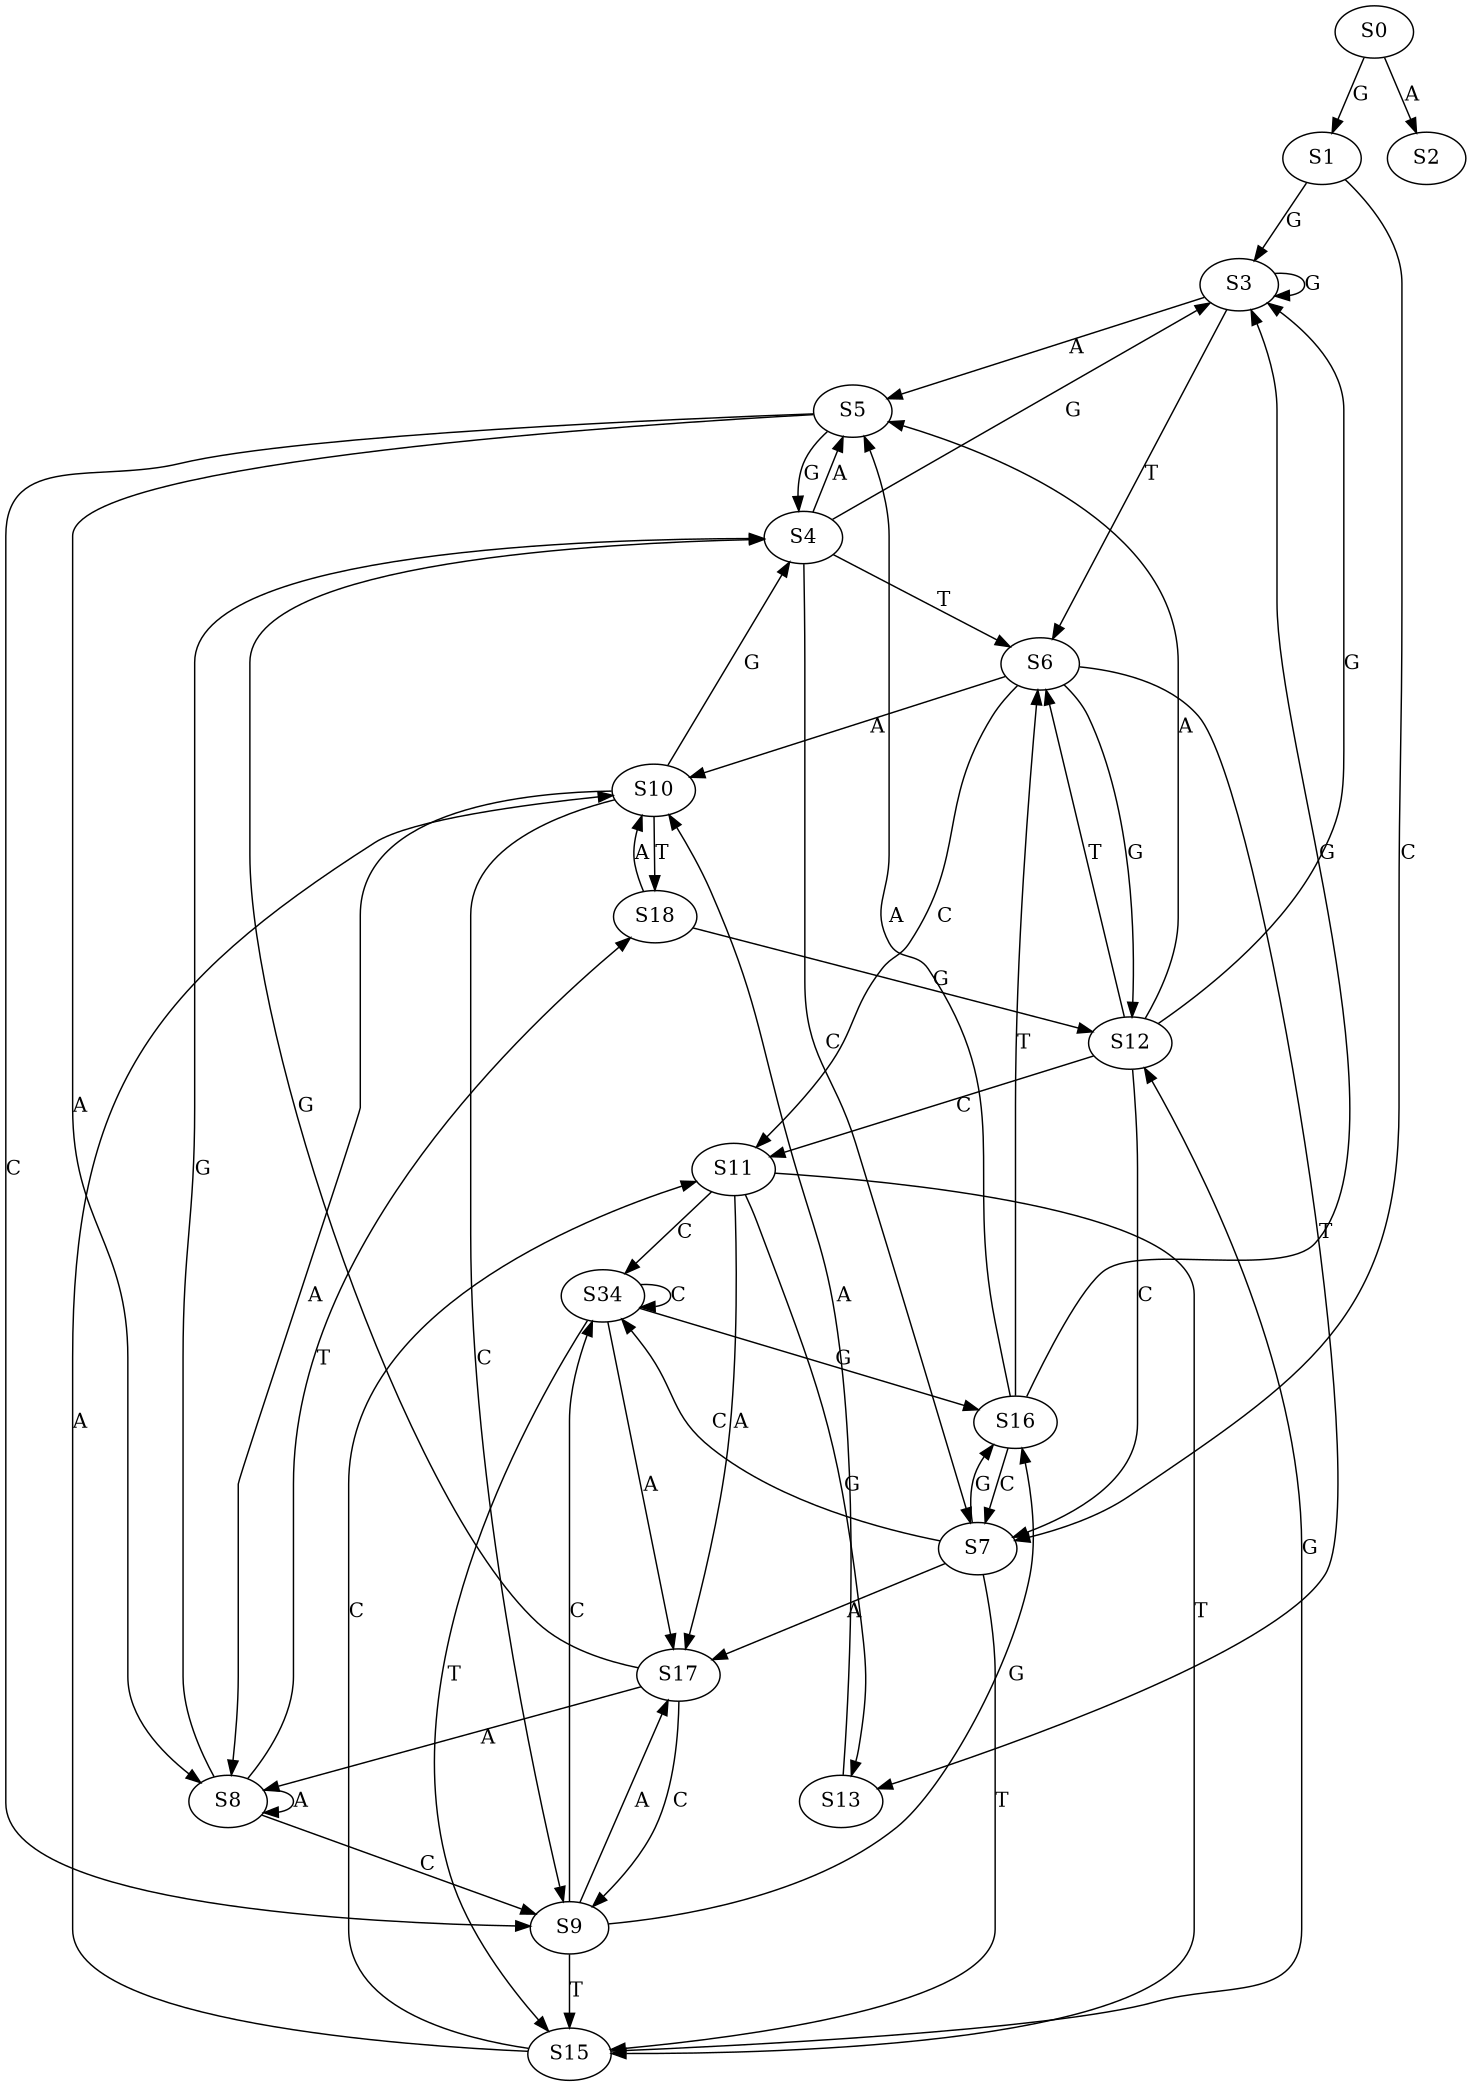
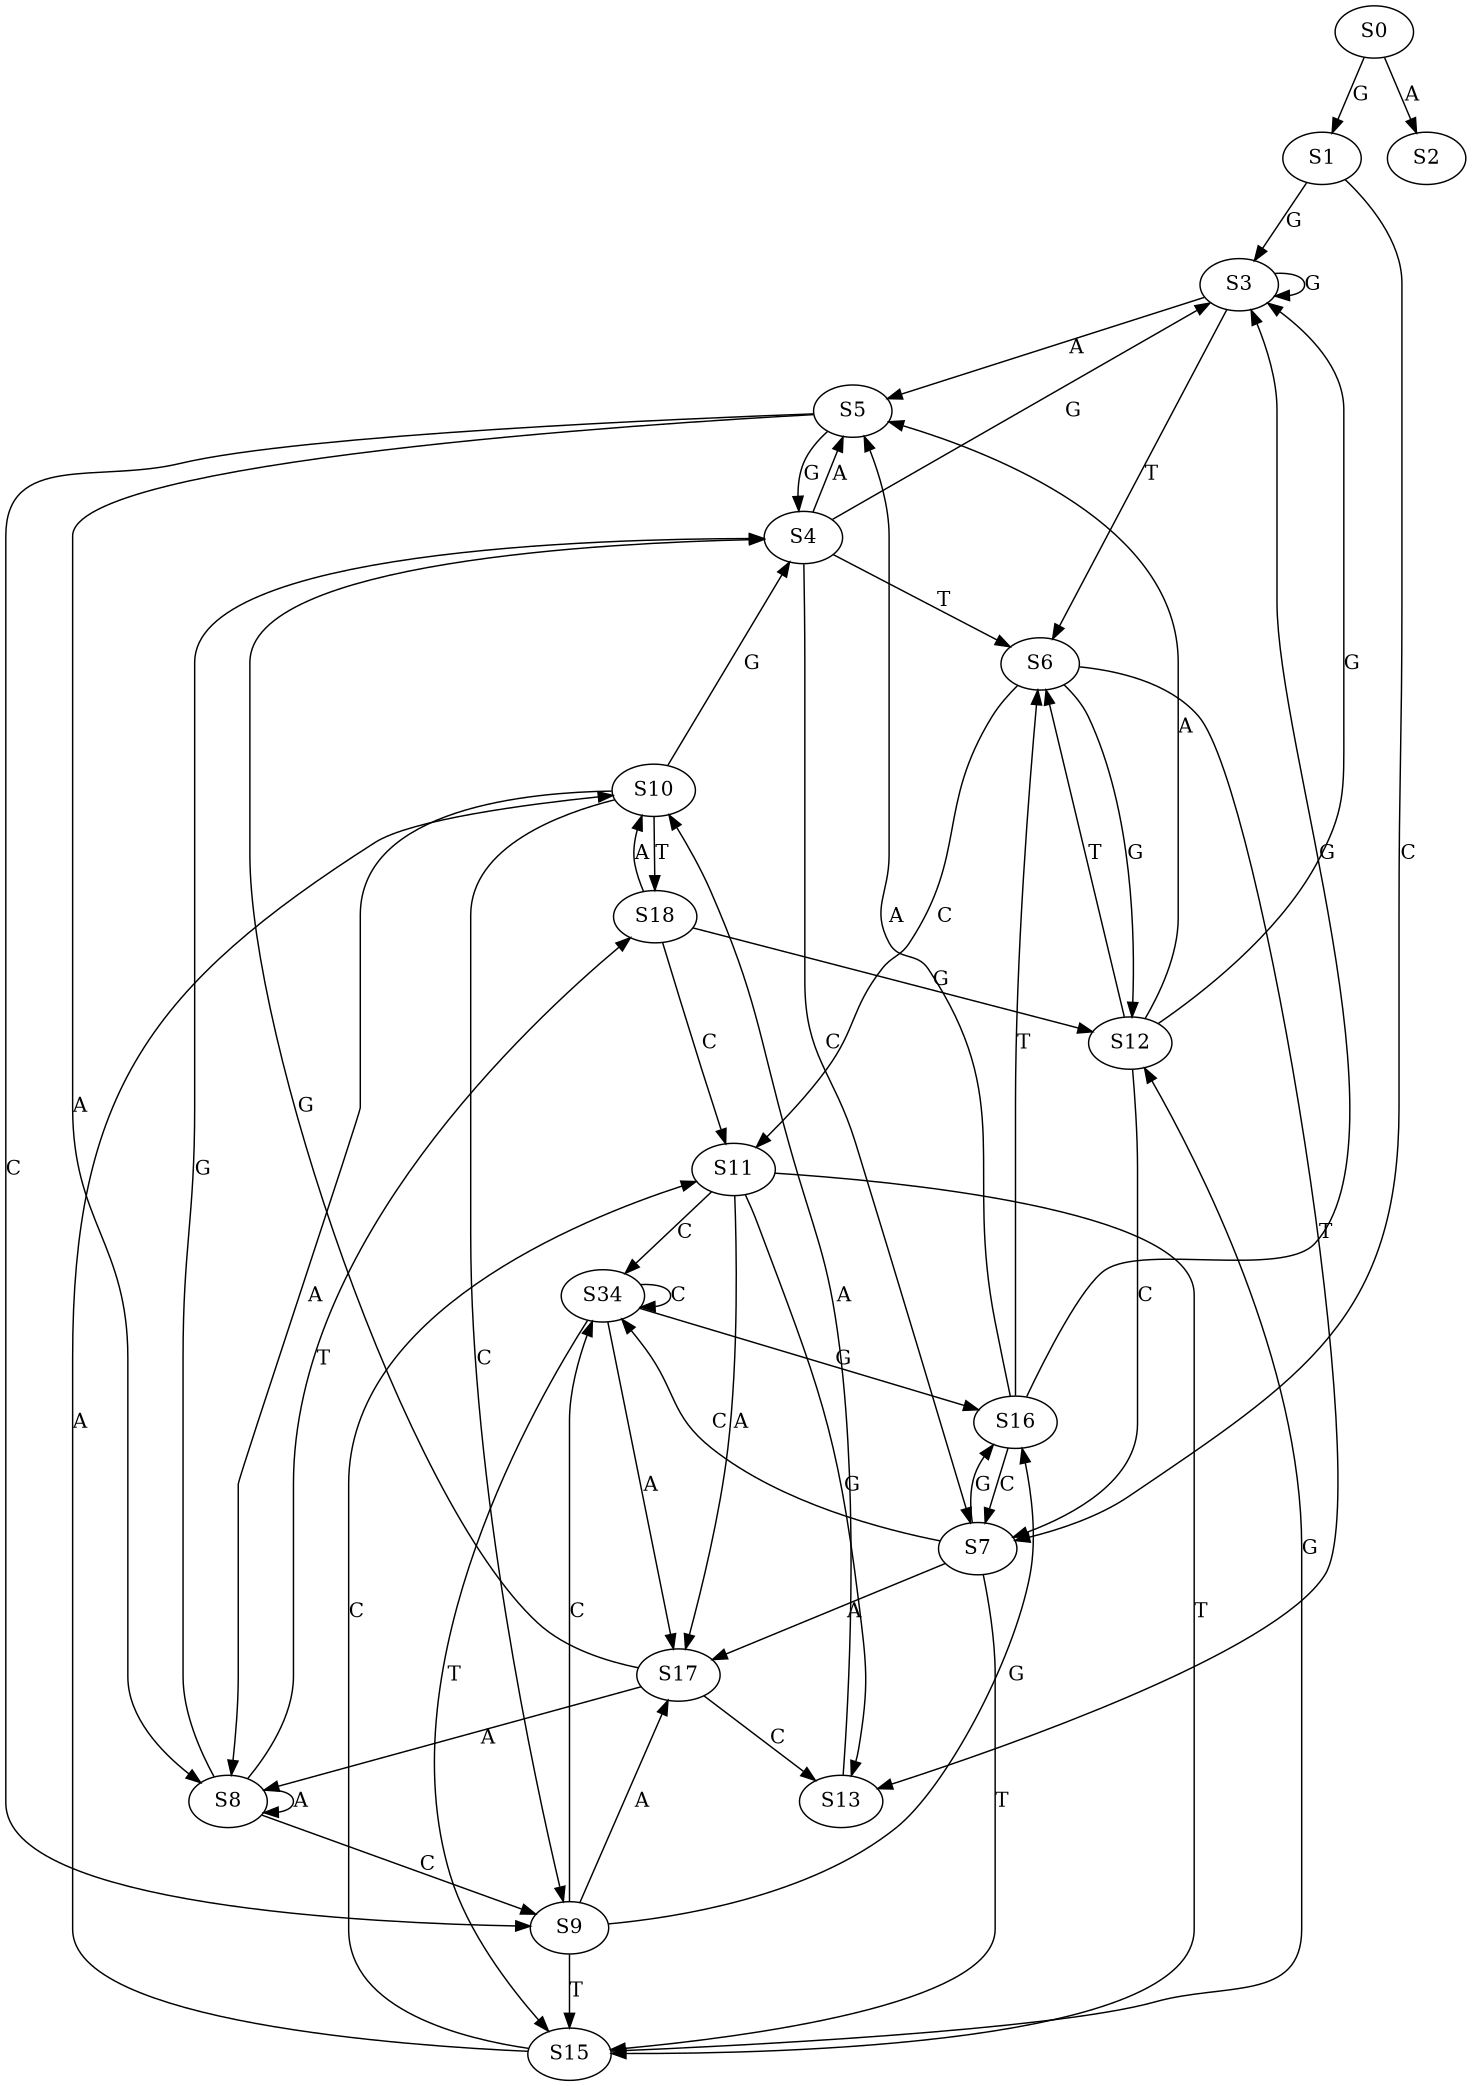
edge "S6" -> "S10": removed, label "A"
edge "S12" -> "S11": now "S18" -> "S11"
edge "S17" -> "S9": now "S17" -> "S13"
